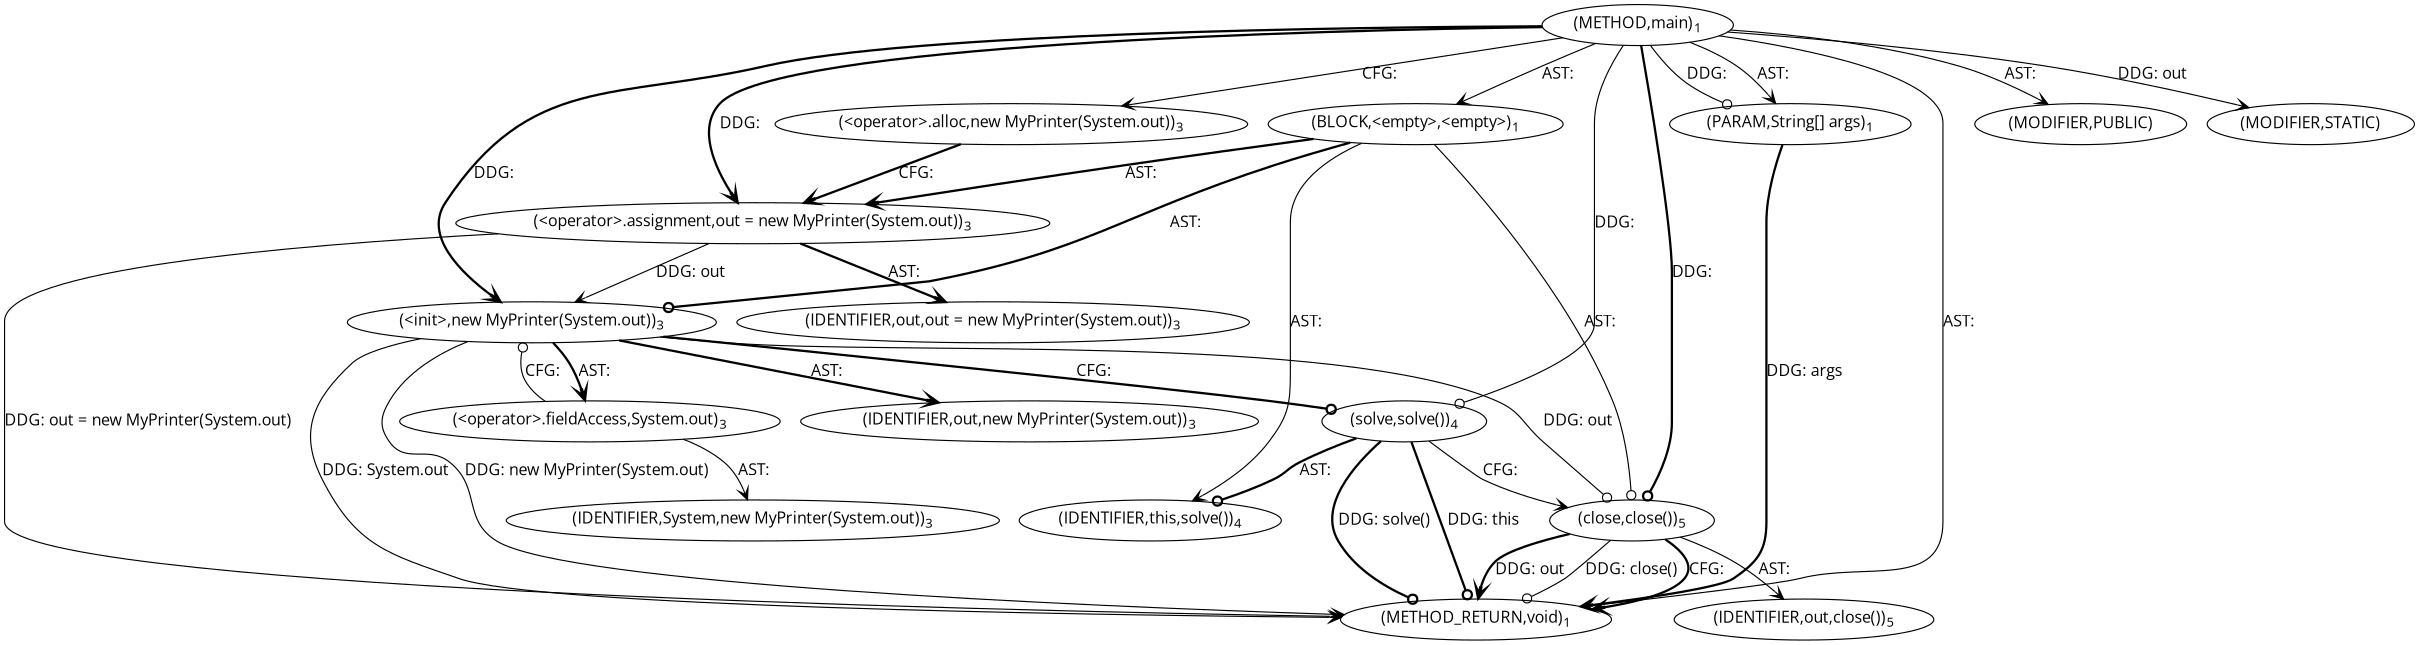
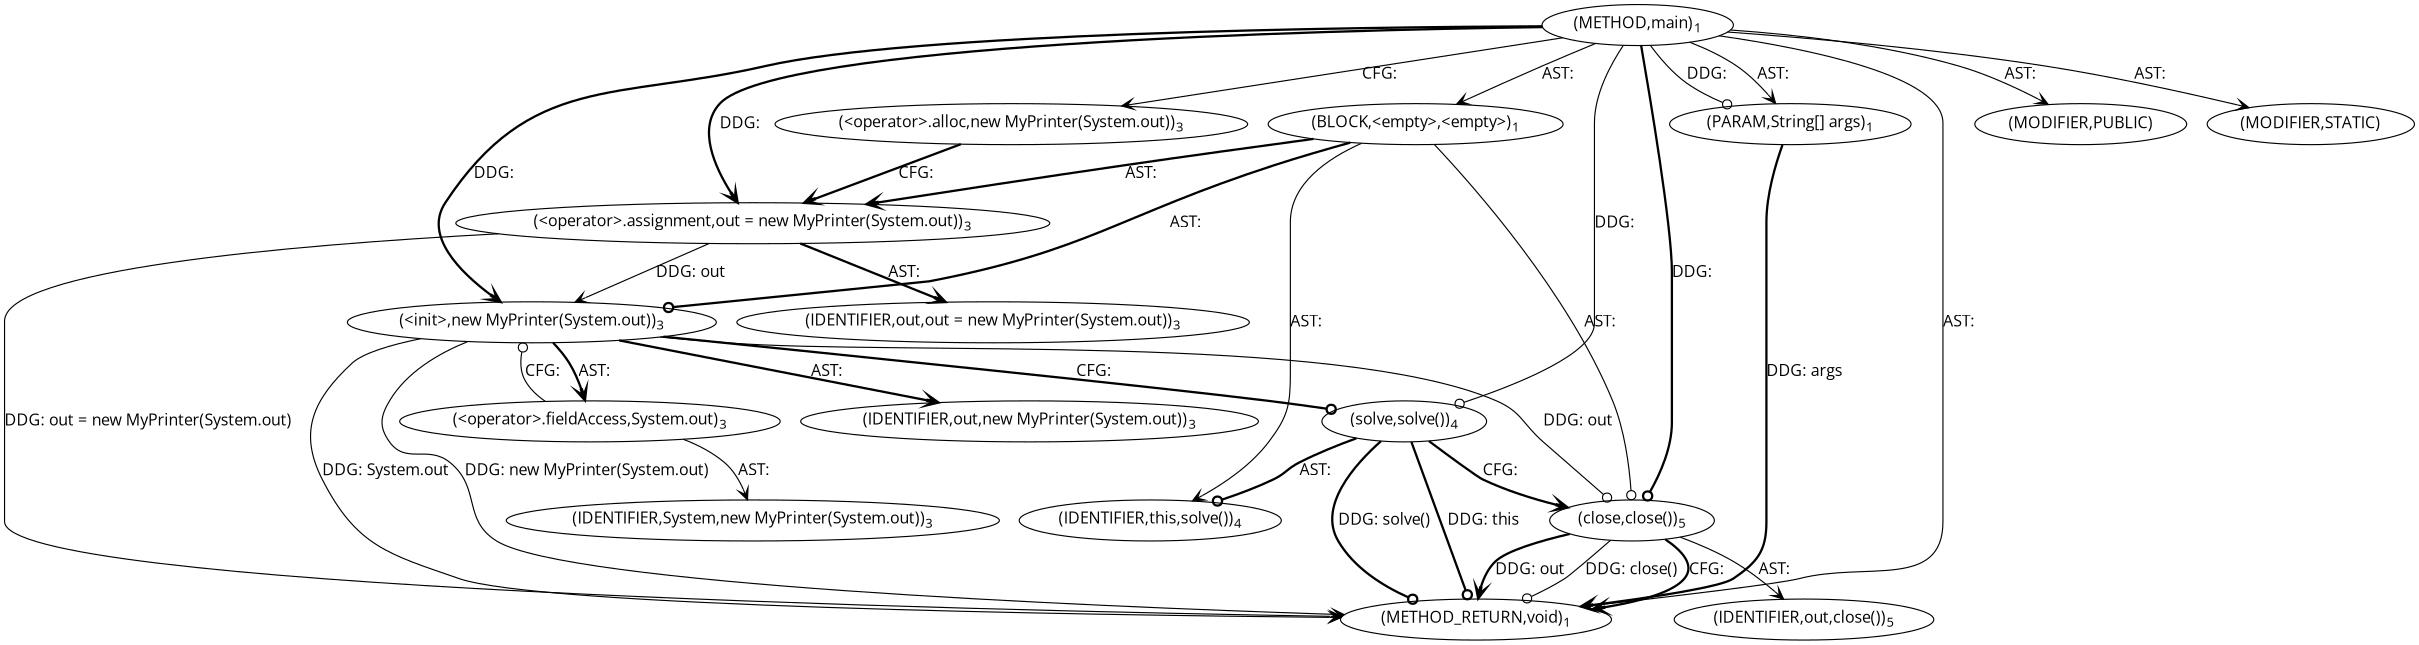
edge "(METHOD,main)" -> "(MODIFIER,STATIC)": label "DDG: out" -> "AST: "
edge "(solve,solve())" -> "(close,close())": style solid -> bold
